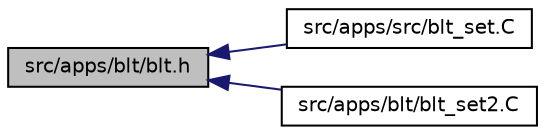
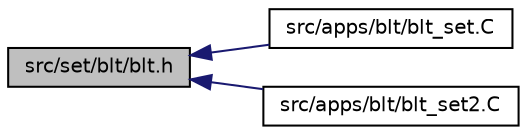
node "src/apps/src/blt_set.C": label "src/apps/src/blt_set.C" -> "src/apps/blt/blt_set.C"
node "src/apps/blt/blt.h": label "src/apps/blt/blt.h" -> "src/set/blt/blt.h"
